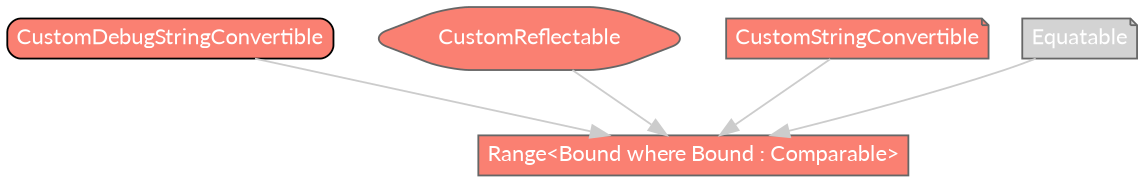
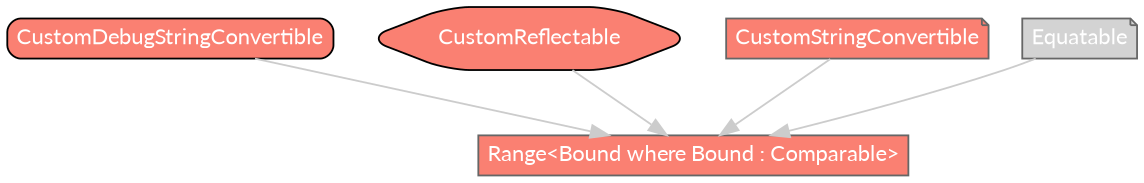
node "CustomReflectable": color gray40 -> black
